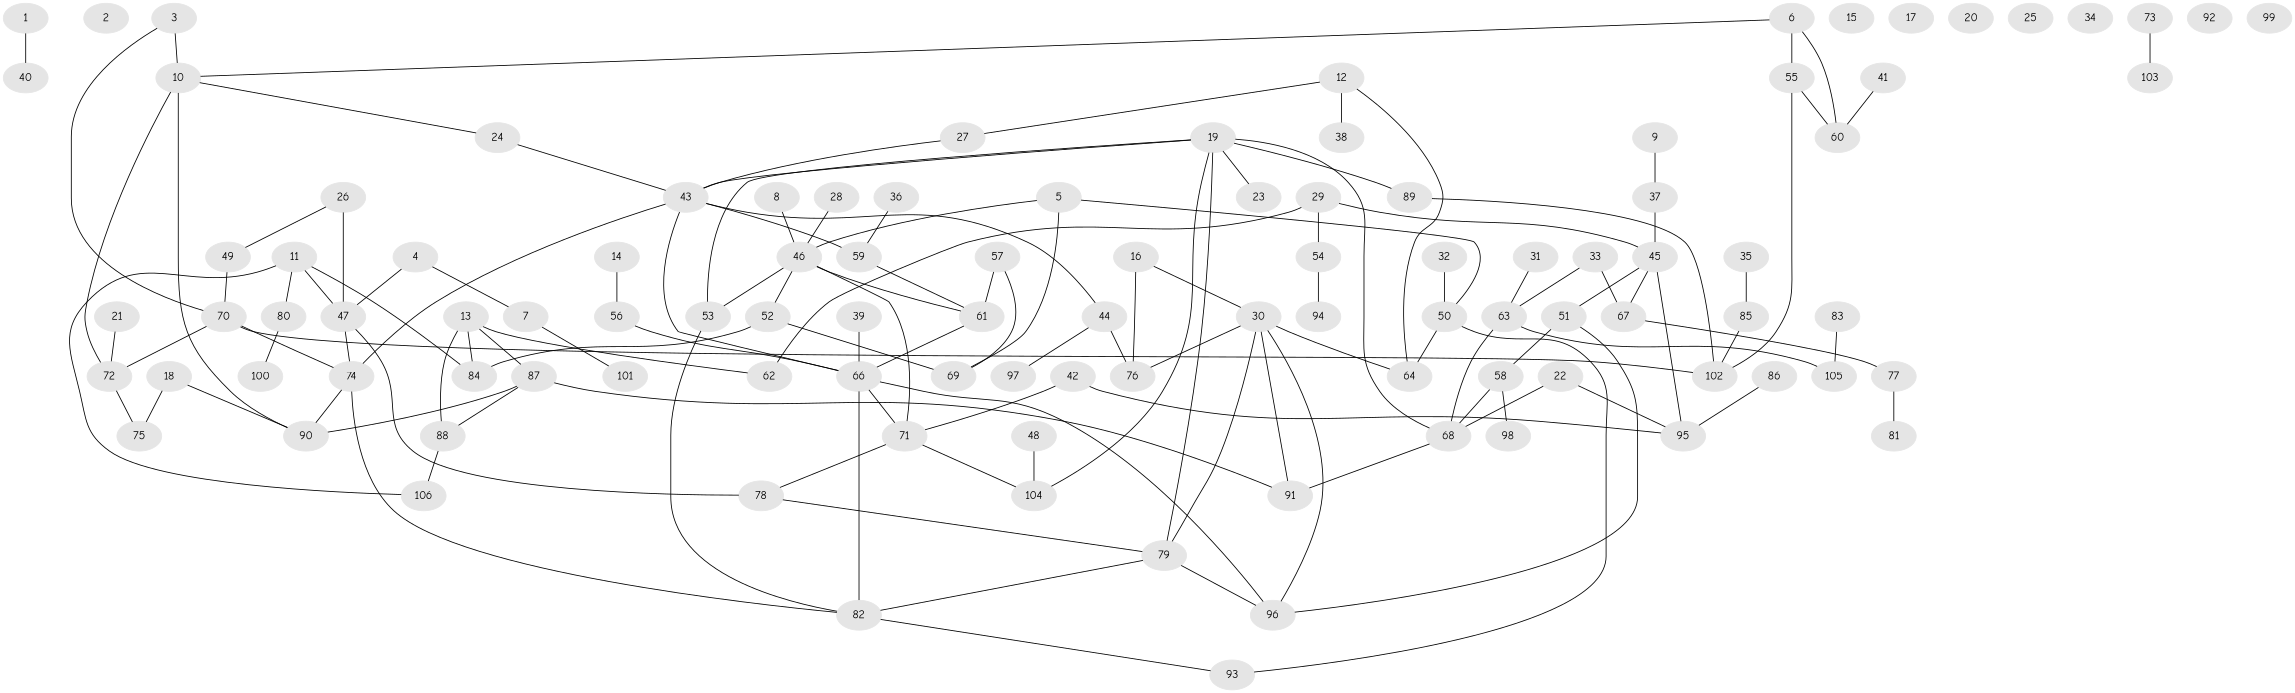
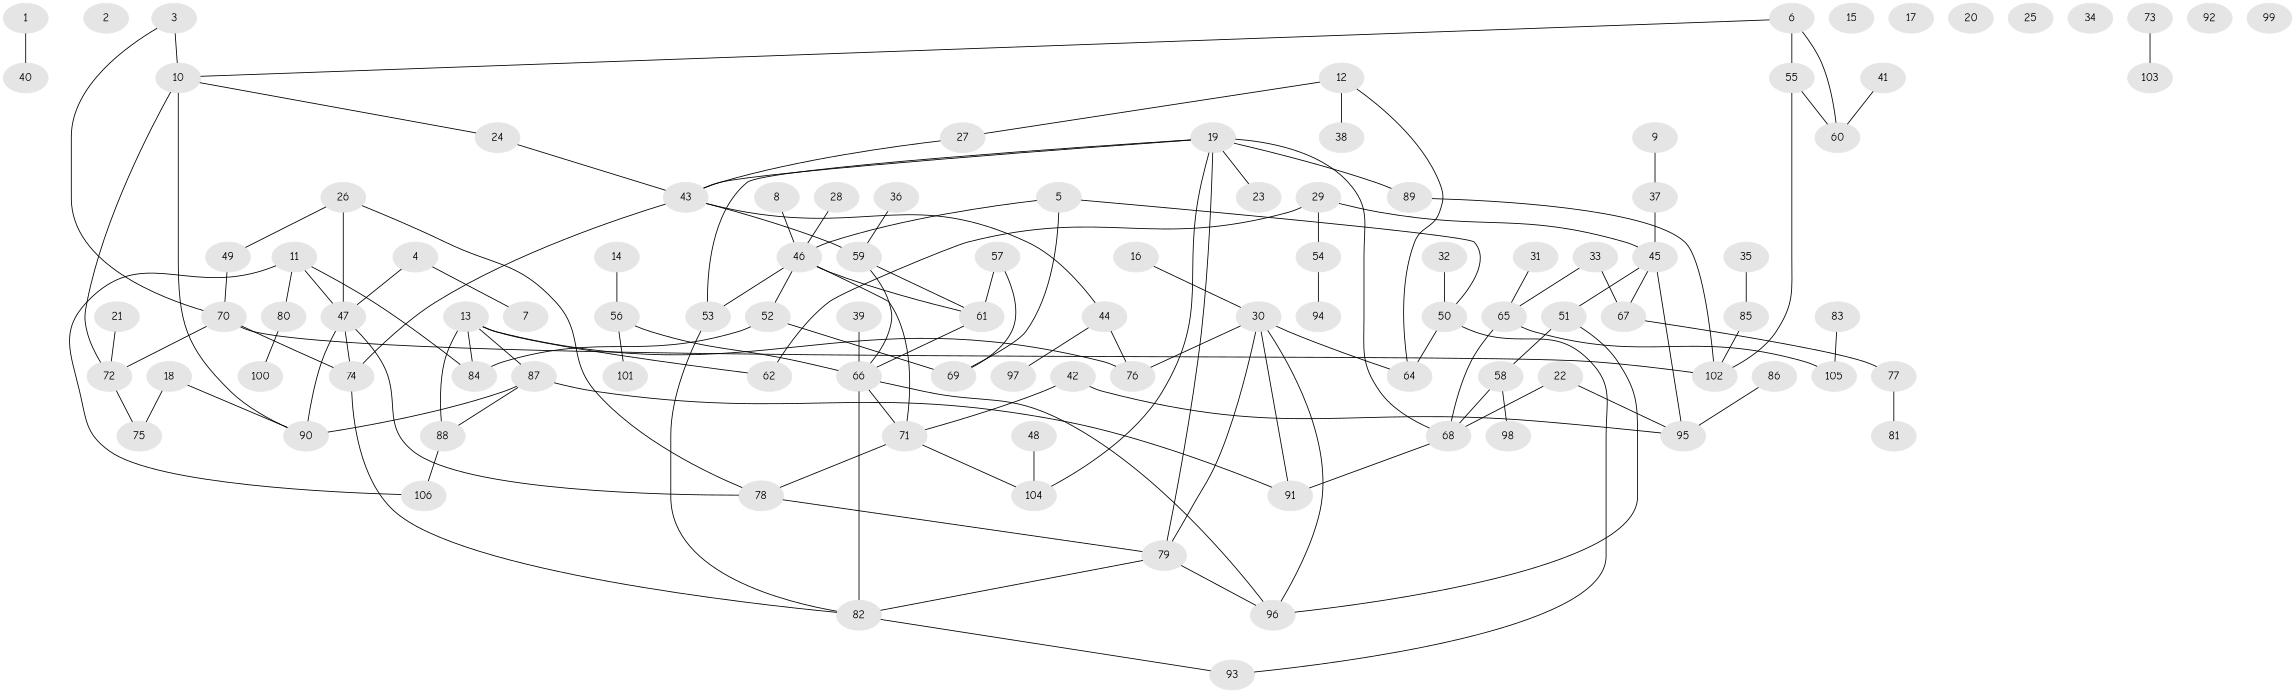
edge "16" -- "76": now "13" -- "76"
node "63": label "63" -> "65"
edge "26" -- "78": added
edge "43" -- "66": now "59" -- "66"
edge "7" -- "101": now "56" -- "101"
edge "74" -- "90": now "47" -- "90"
